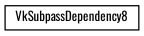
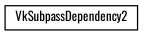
node "VkSubpassDependency8": label "VkSubpassDependency8" -> "VkSubpassDependency2"
